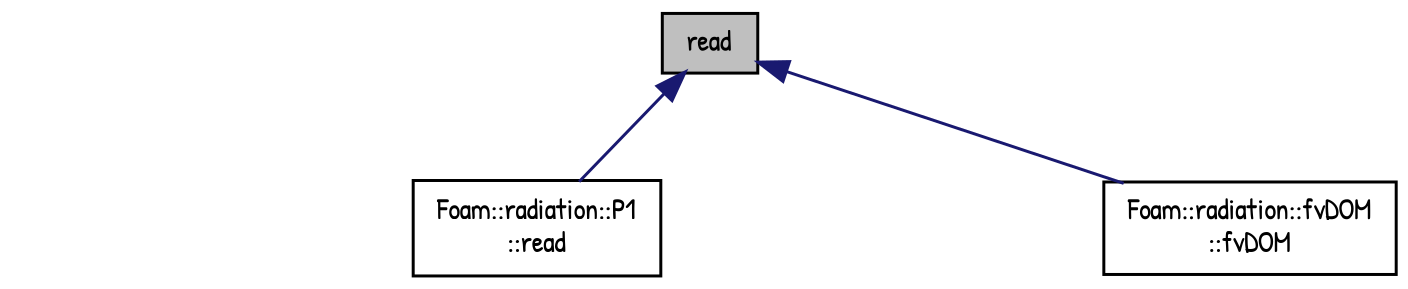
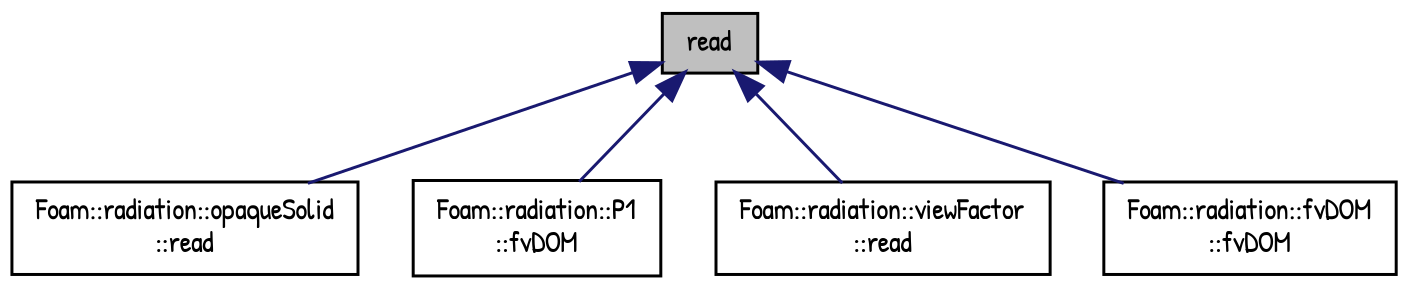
node "Foam::radiation::opaqueSolid ::read": added
node "Foam::radiation::P1 ::read": label "Foam::radiation::P1 ::read" -> "Foam::radiation::P1 ::fvDOM"
node "Foam::radiation::viewFactor ::read": added
